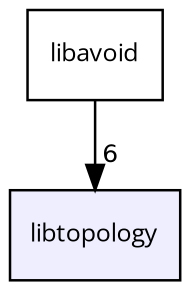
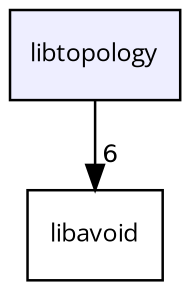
edge "libavoid" -> "libtopology": reversed
